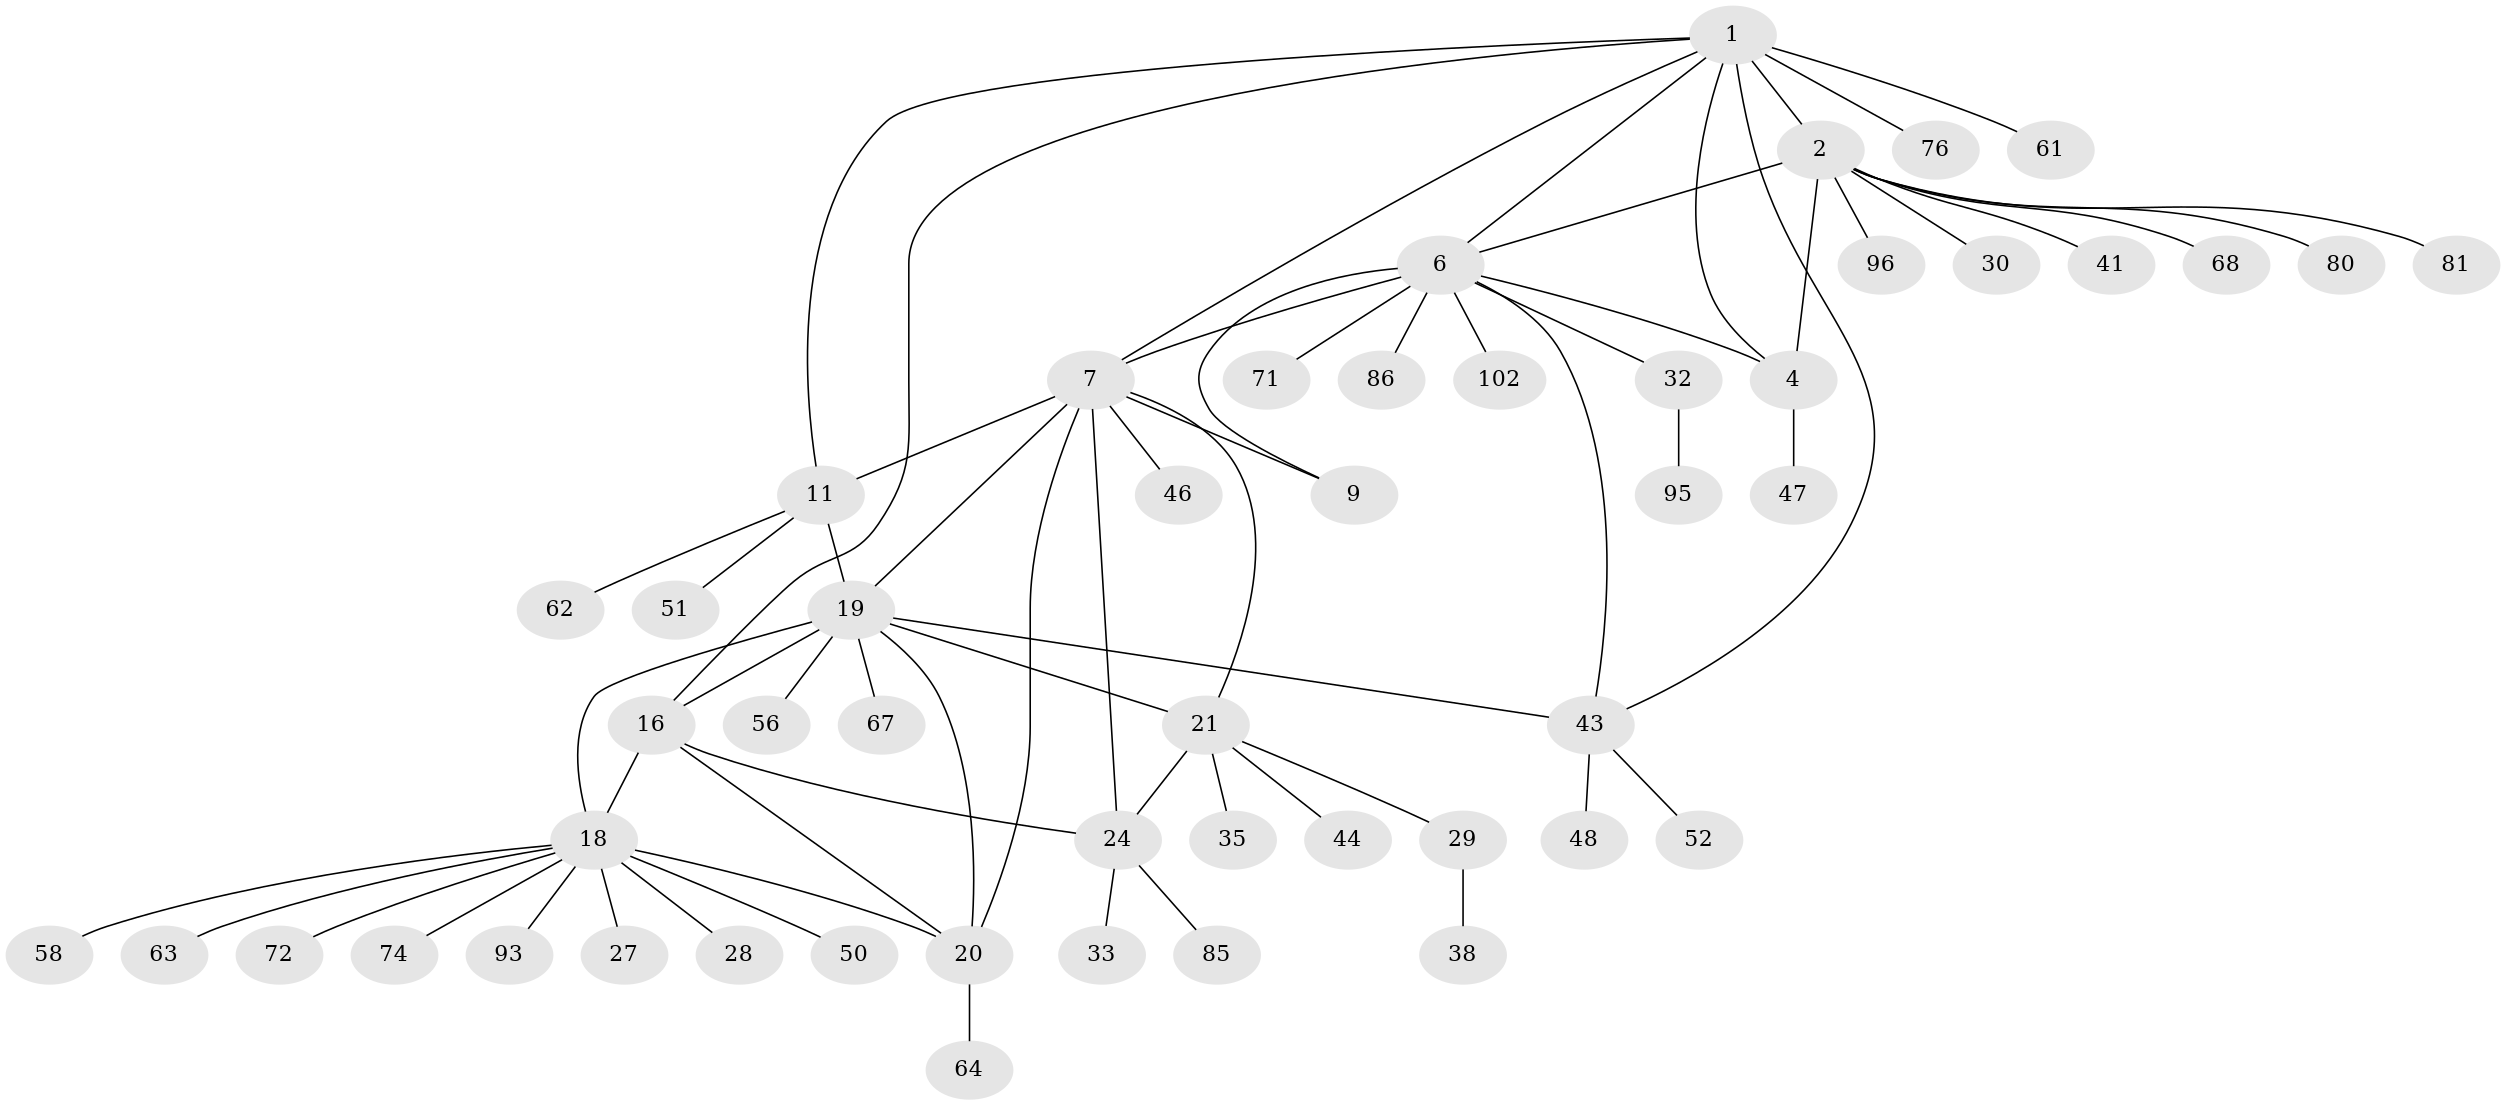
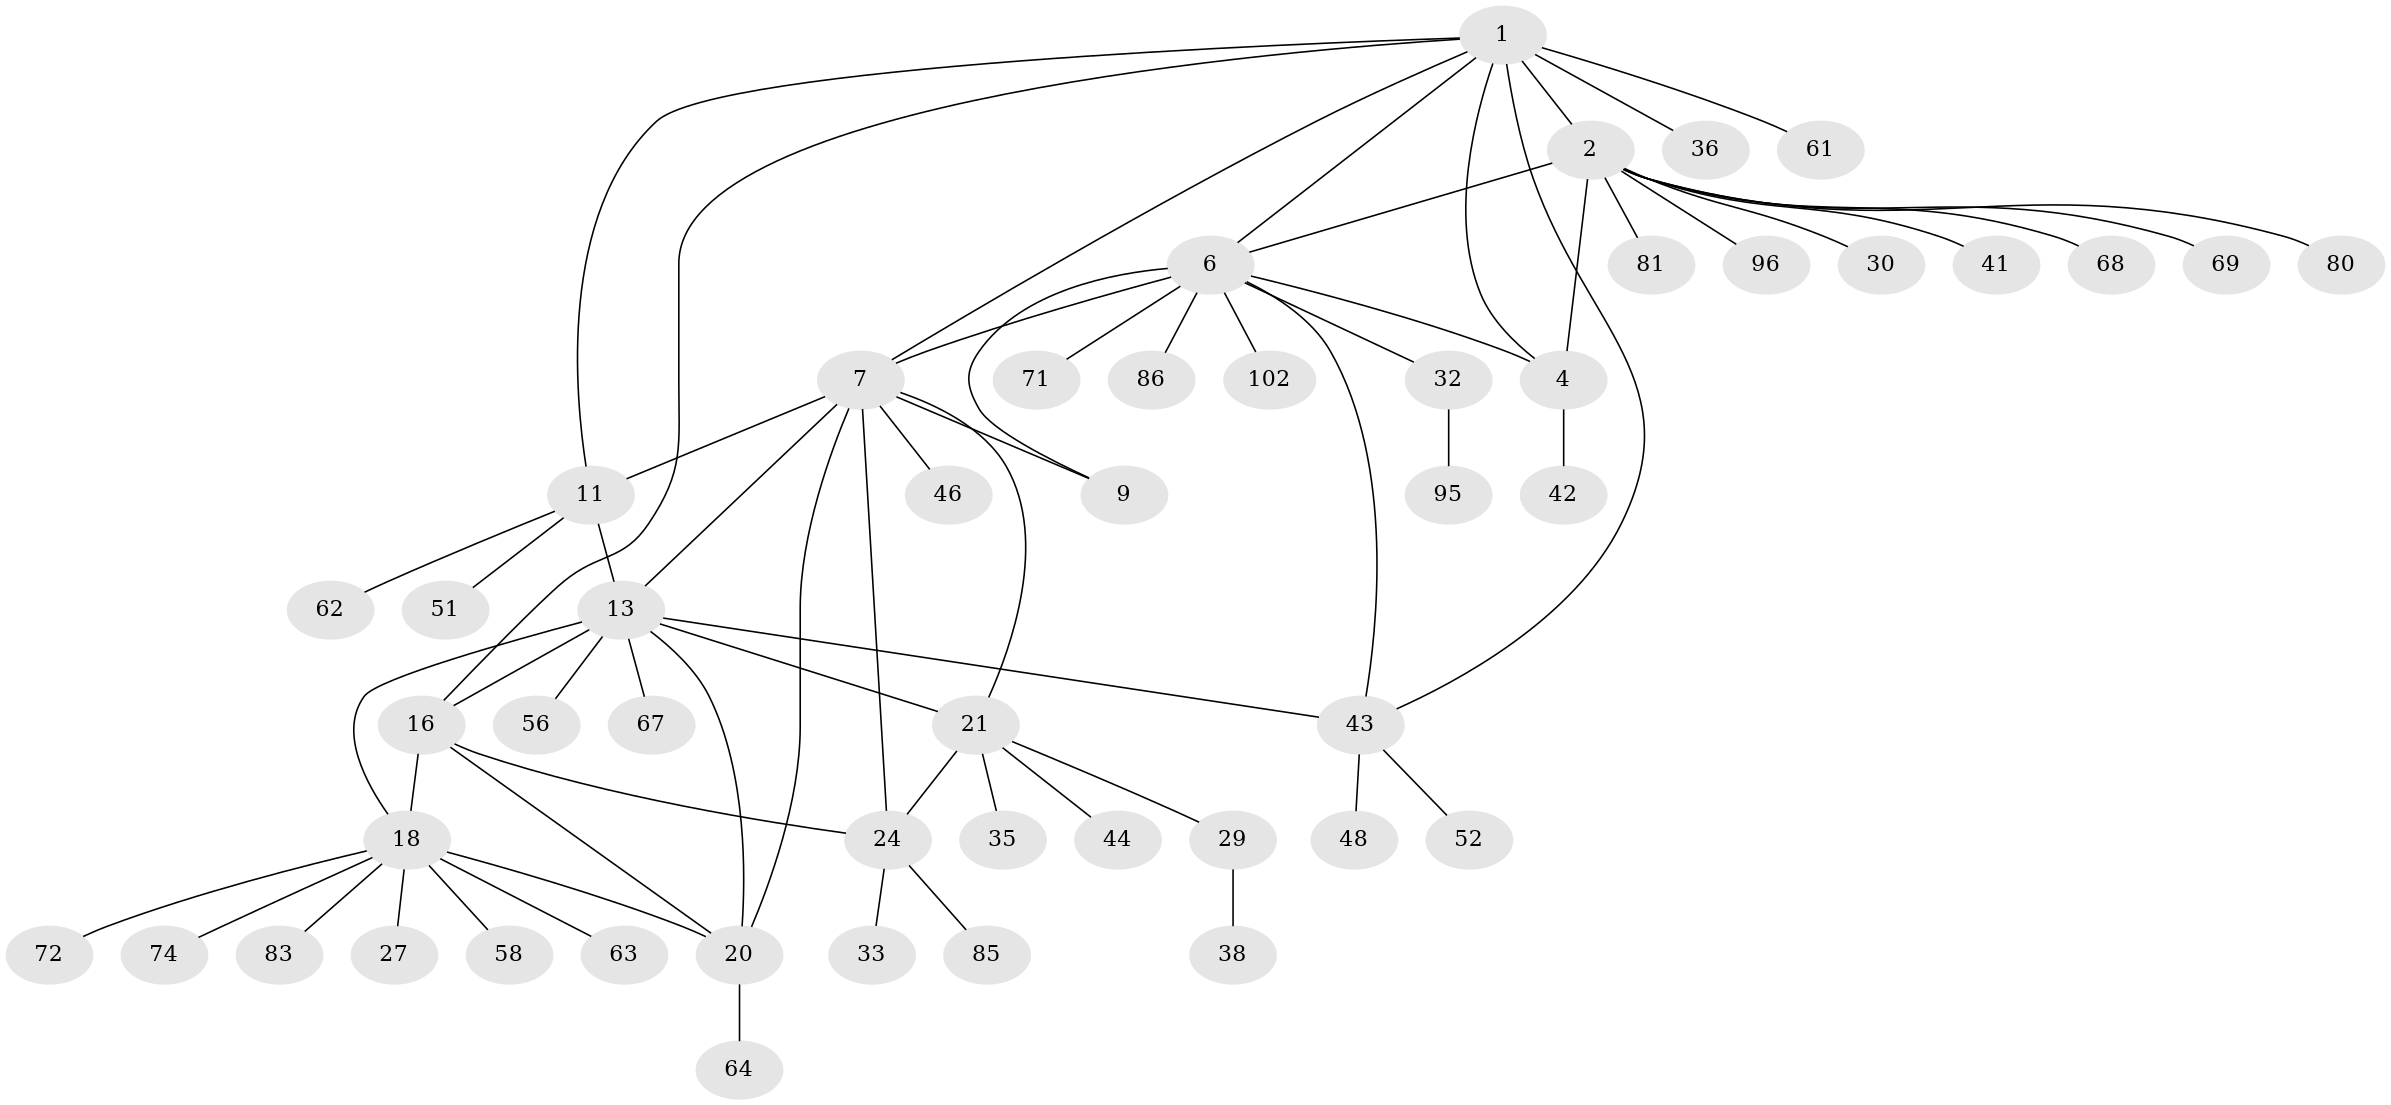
node "76": label "76" -> "36"
node "69": added
node "47": label "47" -> "42"
node "19": label "19" -> "13"
node "93": label "93" -> "83"
node "28": removed
node "50": removed
